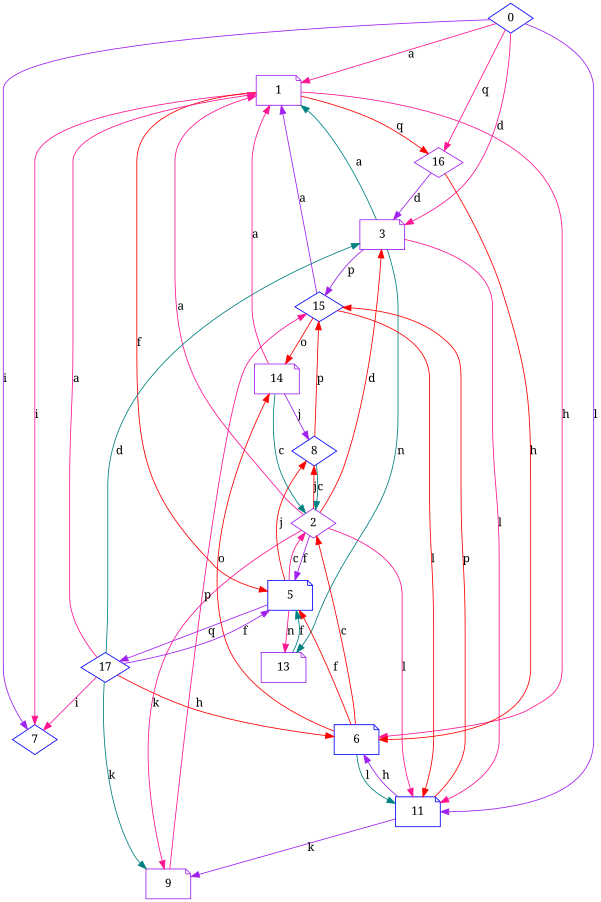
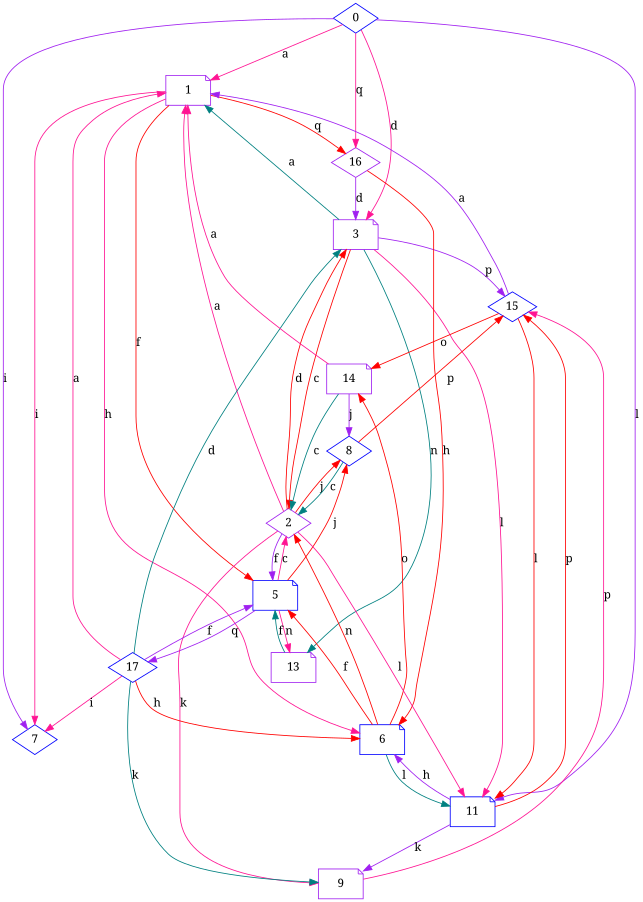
edge "3" -> "2": added, label "c"
edge "6" -> "2": label "c" -> "n"
